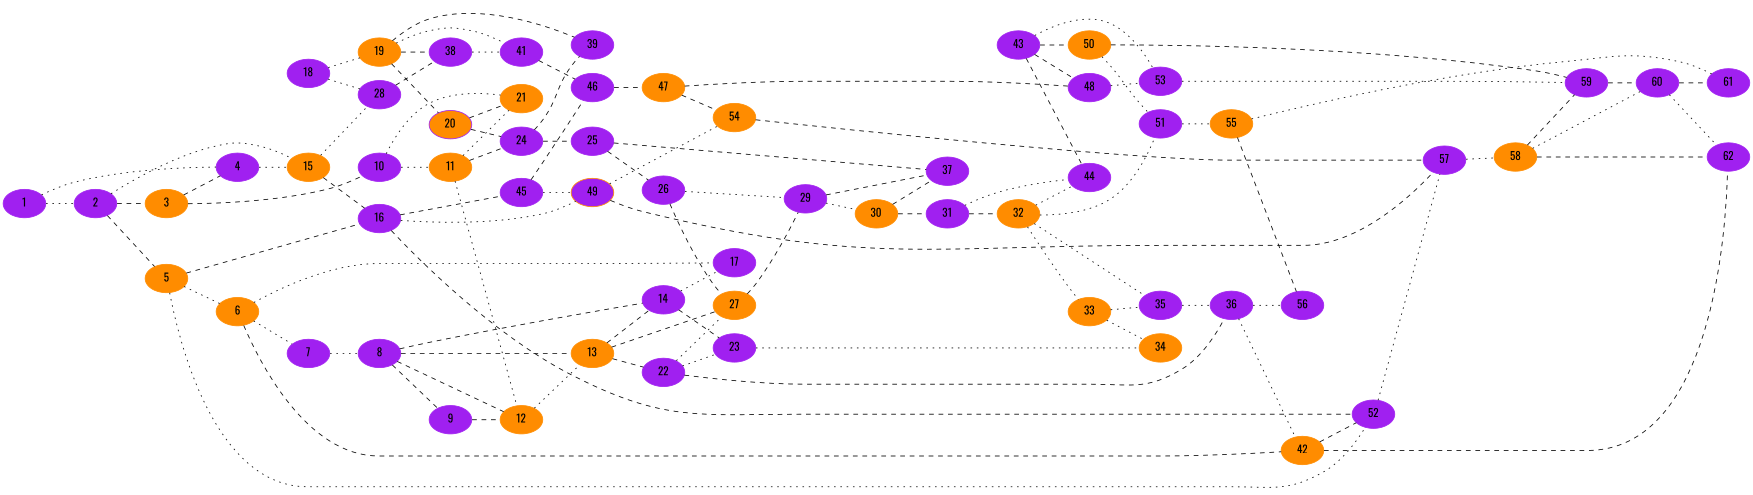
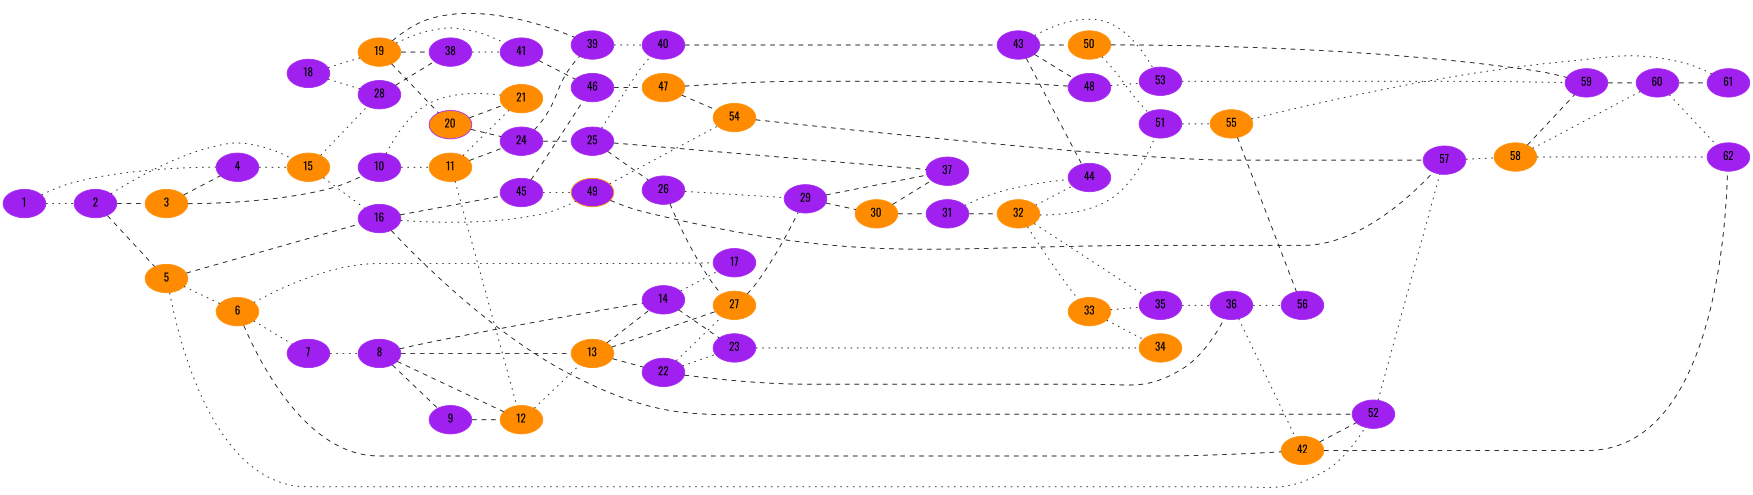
node "40": added
edge "58" -- "62": style dashed -> dotted
edge "15" -- "16": style dashed -> dotted
edge "29" -- "30": style dotted -> dashed
